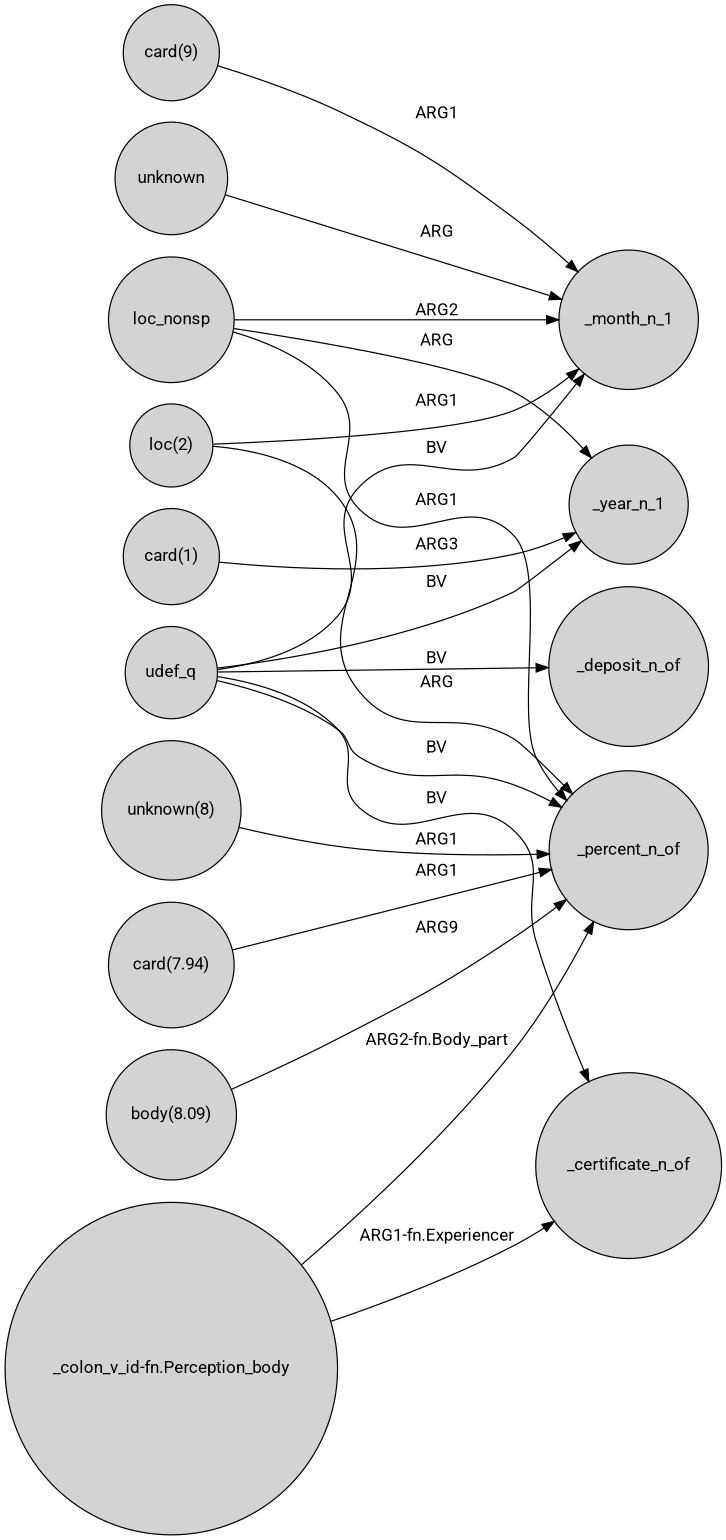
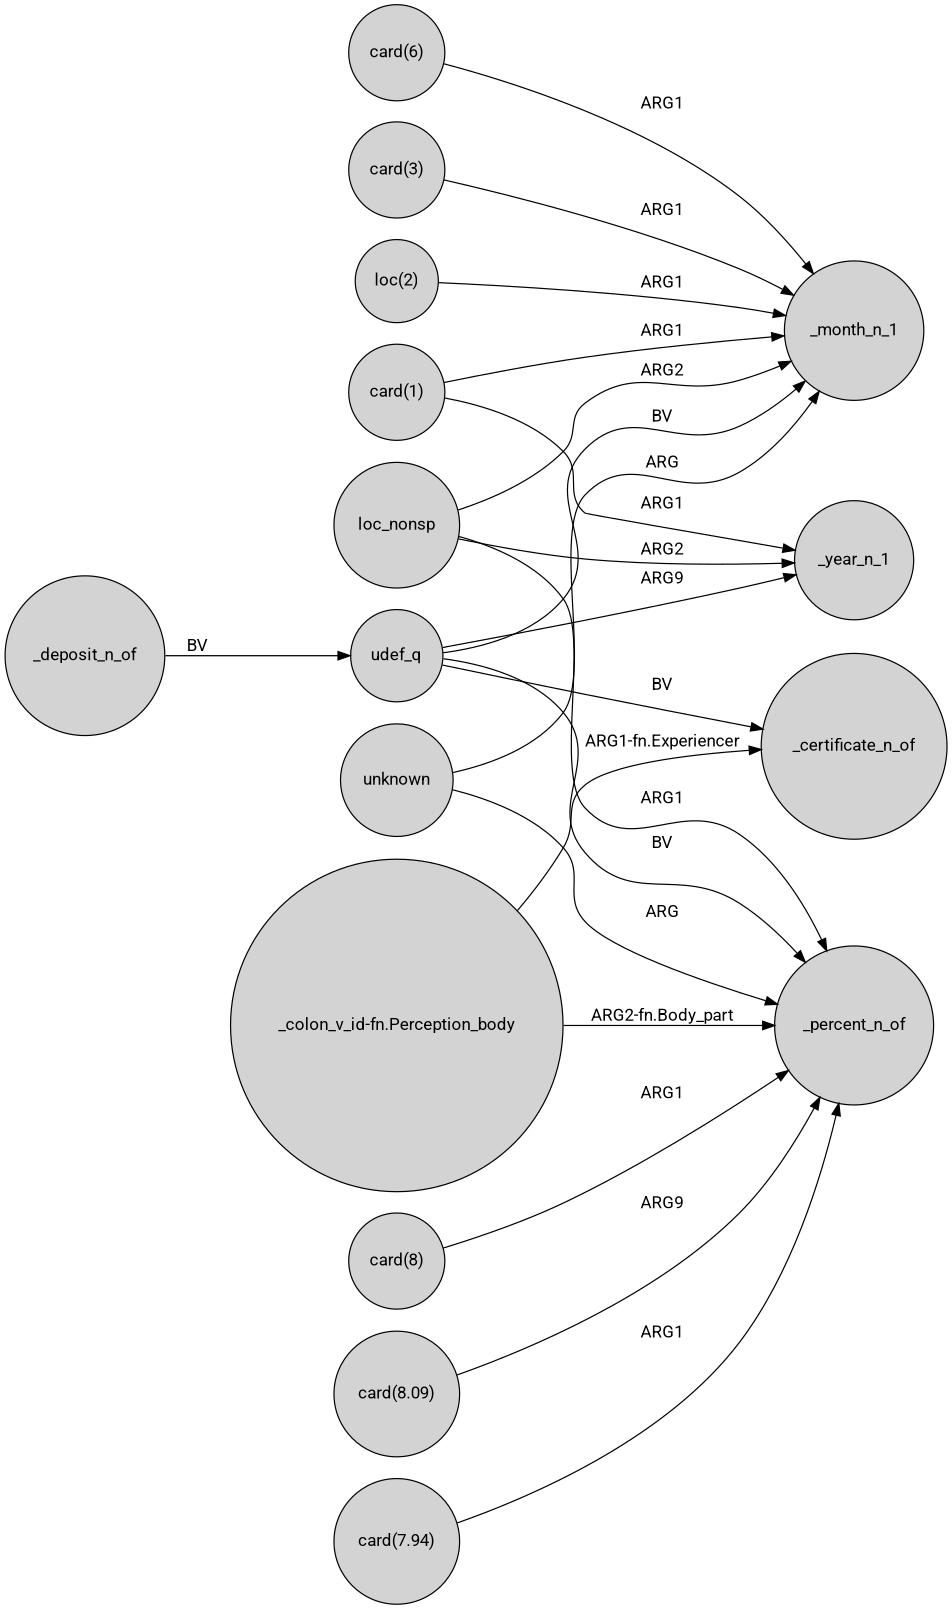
node "card(9)": label "card(9)" -> "card(6)"
node "card(3)": added
edge "loc_nonsp" -> "_year_n_1": label "ARG" -> "ARG2"
edge "card(1)" -> "_month_n_1": added, label "ARG1"
edge "card(1)" -> "_year_n_1": label "ARG3" -> "ARG1"
edge "udef_q" -> "_year_n_1": label "BV" -> "ARG9"
edge "loc(2)" -> "_percent_n_of": now "unknown" -> "_percent_n_of"
edge "udef_q" -> "_deposit_n_of": reversed
node "unknown(8)": label "unknown(8)" -> "card(8)"
node "body(8.09)": label "body(8.09)" -> "card(8.09)"
